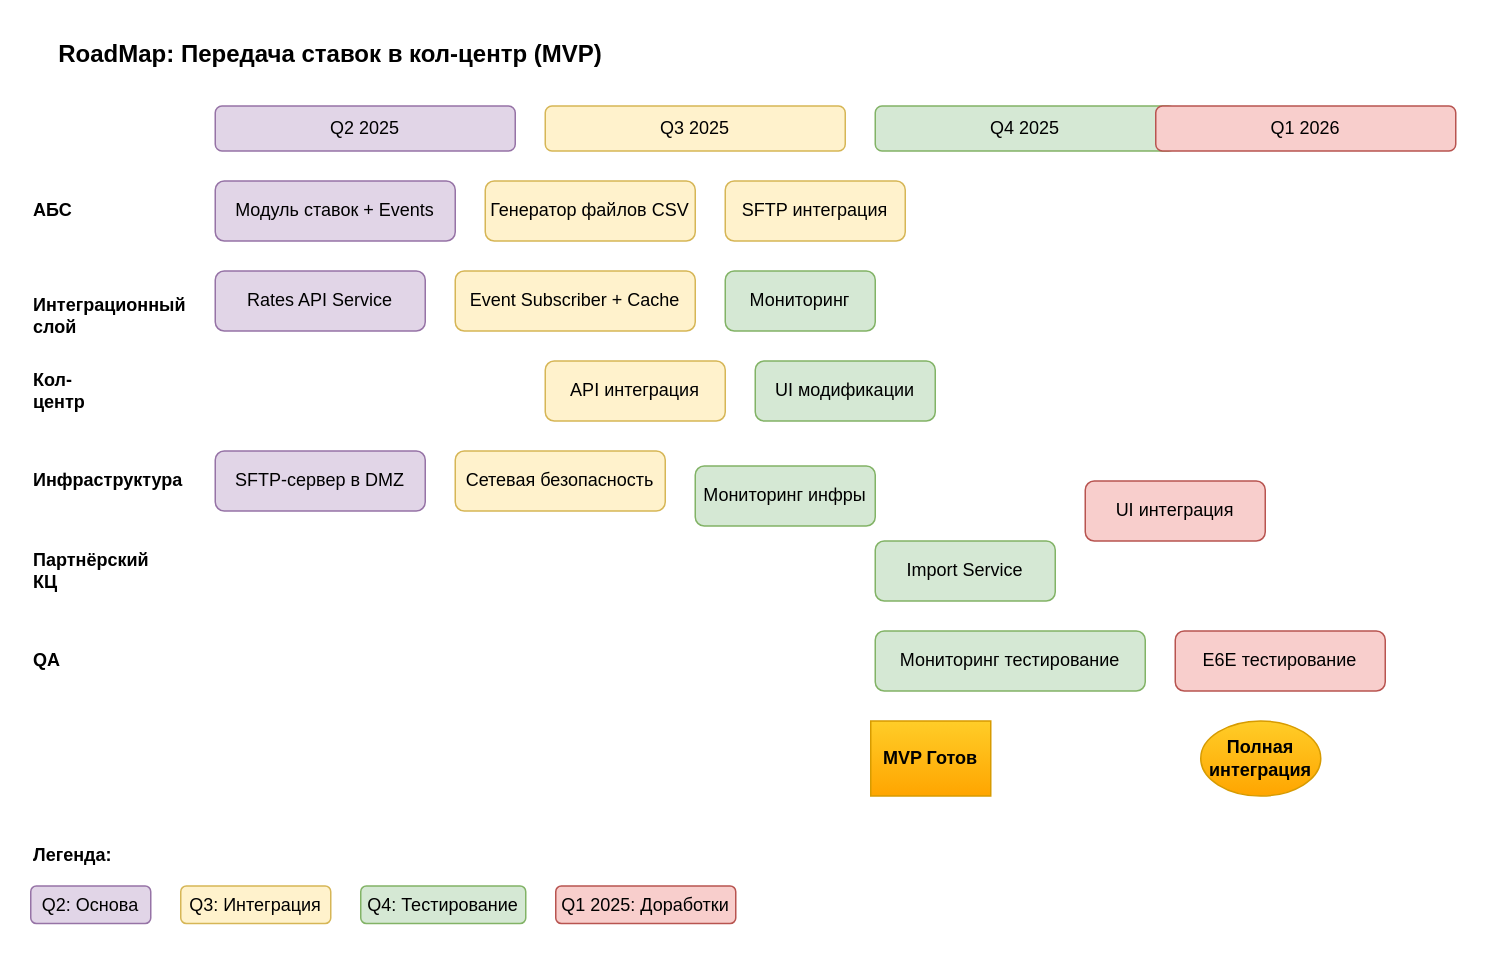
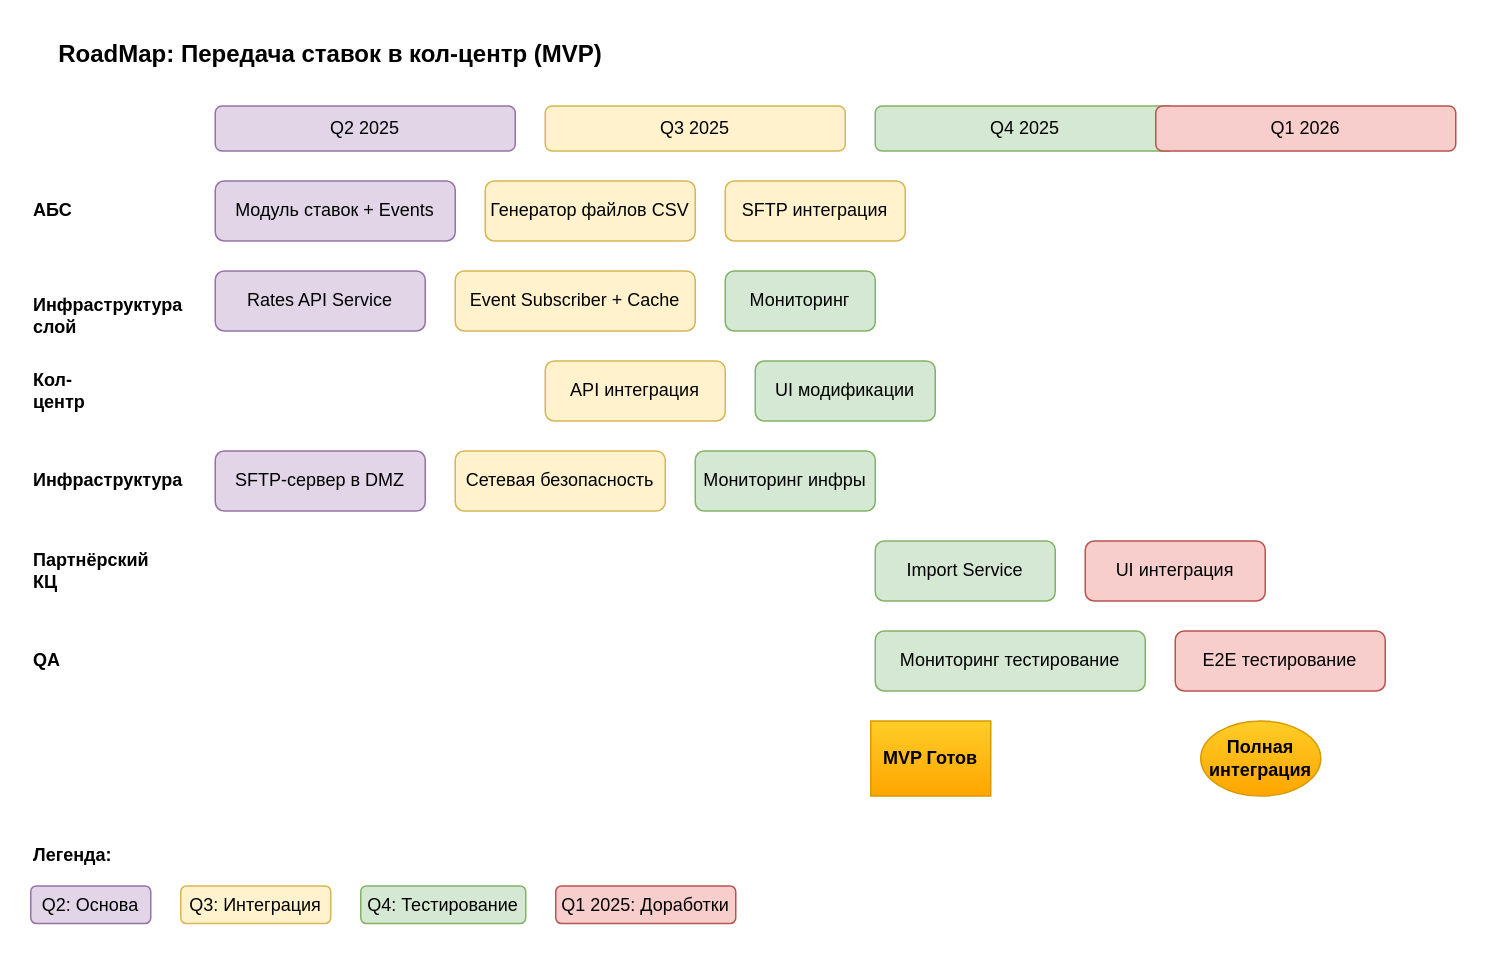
node "Интеграционный слой": label "Интеграционный слой" -> "Инфраструктура слой"
node "Мониторинг инфры": moved (785, 496) -> (785, 481)
node "UI интеграция": moved (1175, 511) -> (1175, 571)
node "E6E тестирование": label "E6E тестирование" -> "E2E тестирование"
